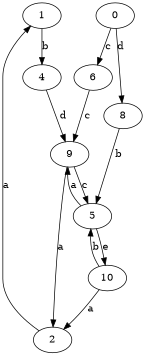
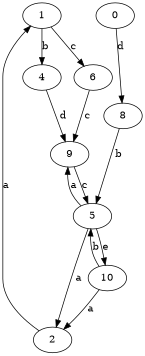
edge "0" -> "6": now "1" -> "6"
edge "9" -> "2": now "5" -> "2"
